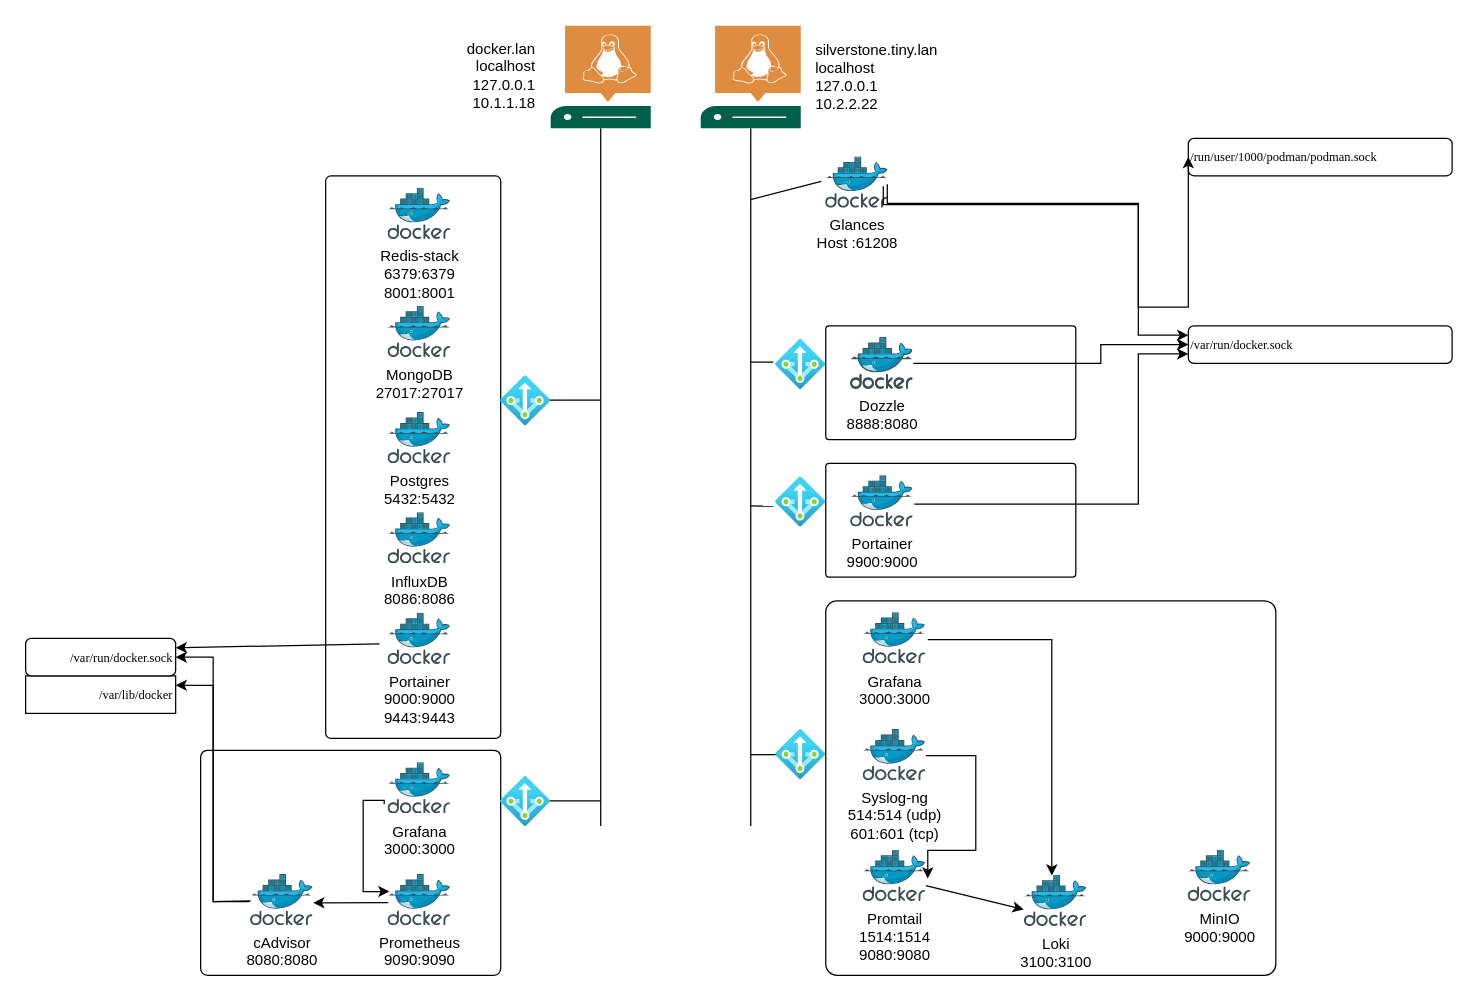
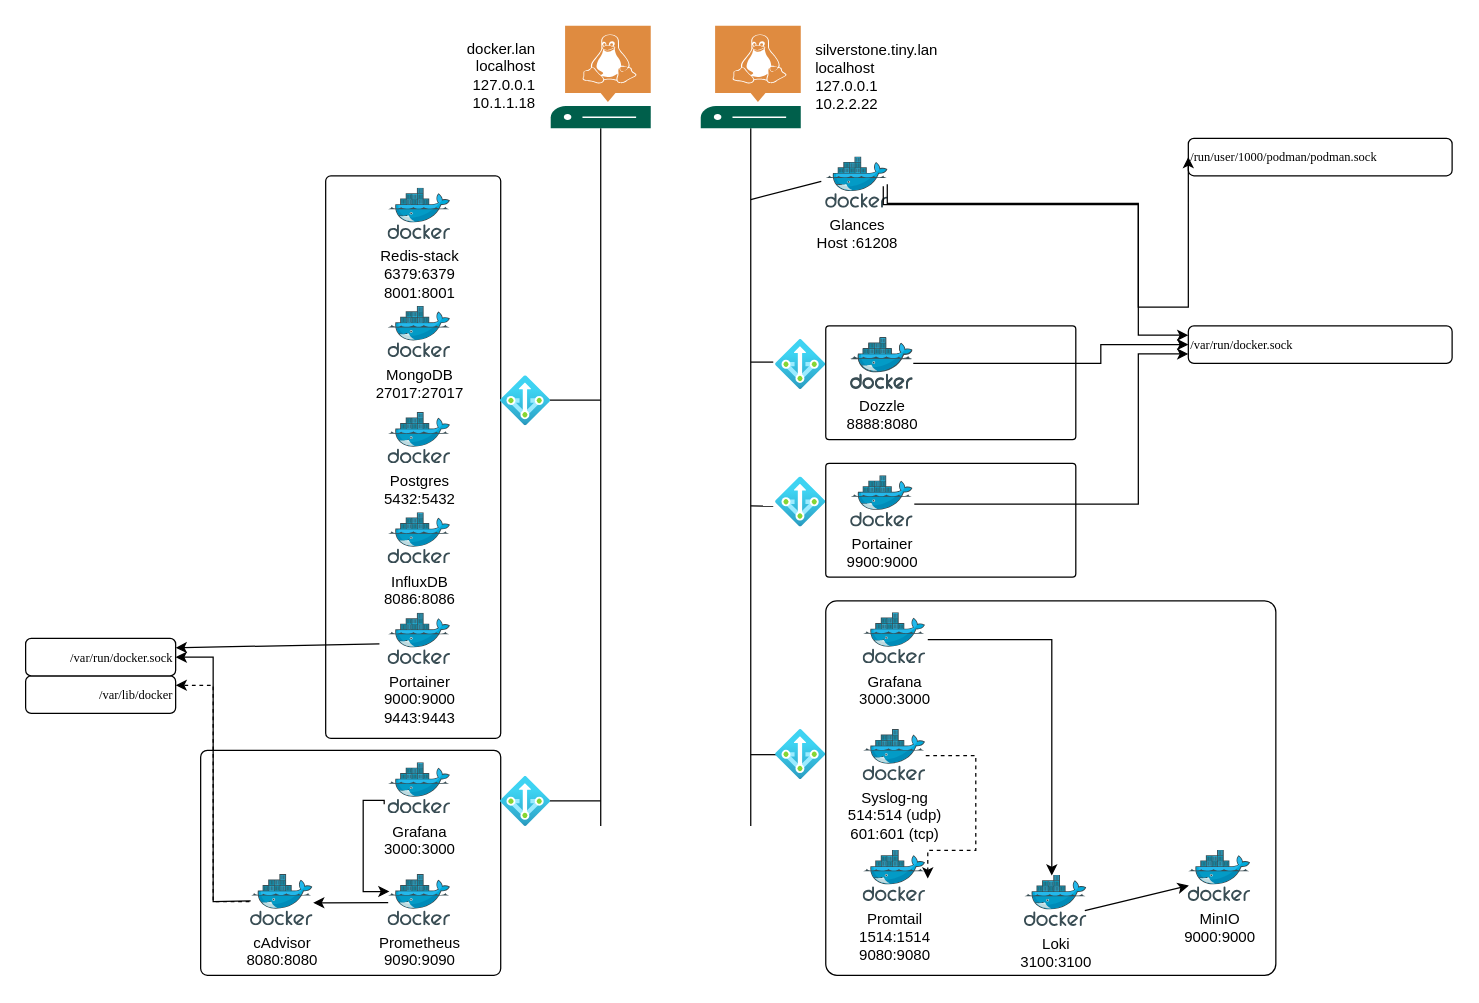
edge "cAdvisor 8080:8080" -> "/var/lib/docker": style solid -> dashed
node "/var/lib/docker": shape rectangle -> rounded rectangle
edge "Syslog-ng 514:514 (udp) 601:601 (tcp)" -> "Promtail 1514:1514 9080:9080": style solid -> dashed
edge "Promtail 1514:1514 9080:9080" -> "Loki 3100:3100": removed
edge "Loki 3100:3100" -> "MinIO 9000:9000": added
